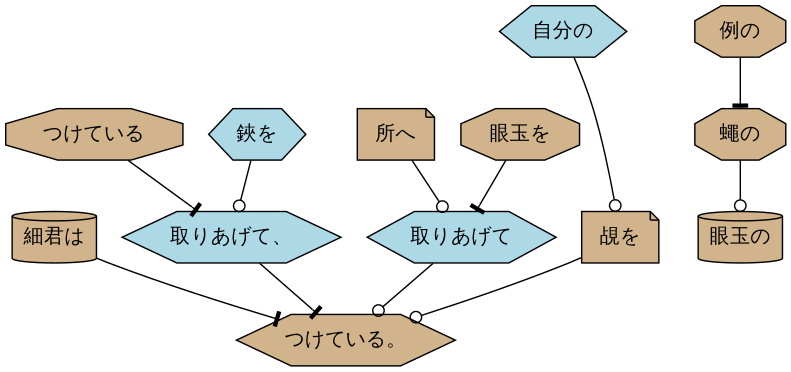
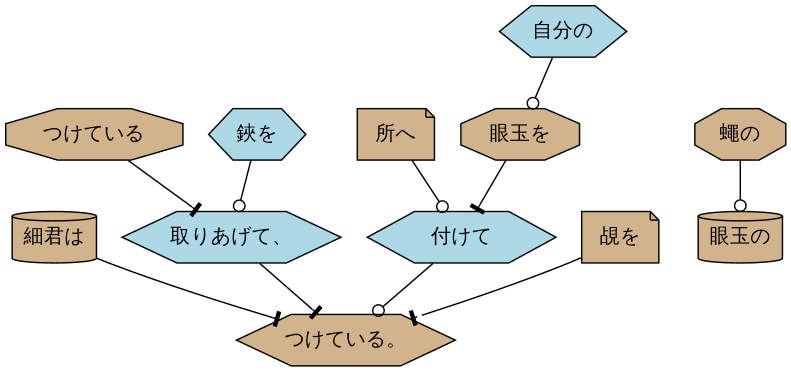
node "例の": removed
edge "自分の" -> "覘を": now "自分の" -> "眼玉を"
node "取りあげて": label "取りあげて" -> "付けて"
edge "覘を" -> "つけている。": arrowhead odot -> tee
